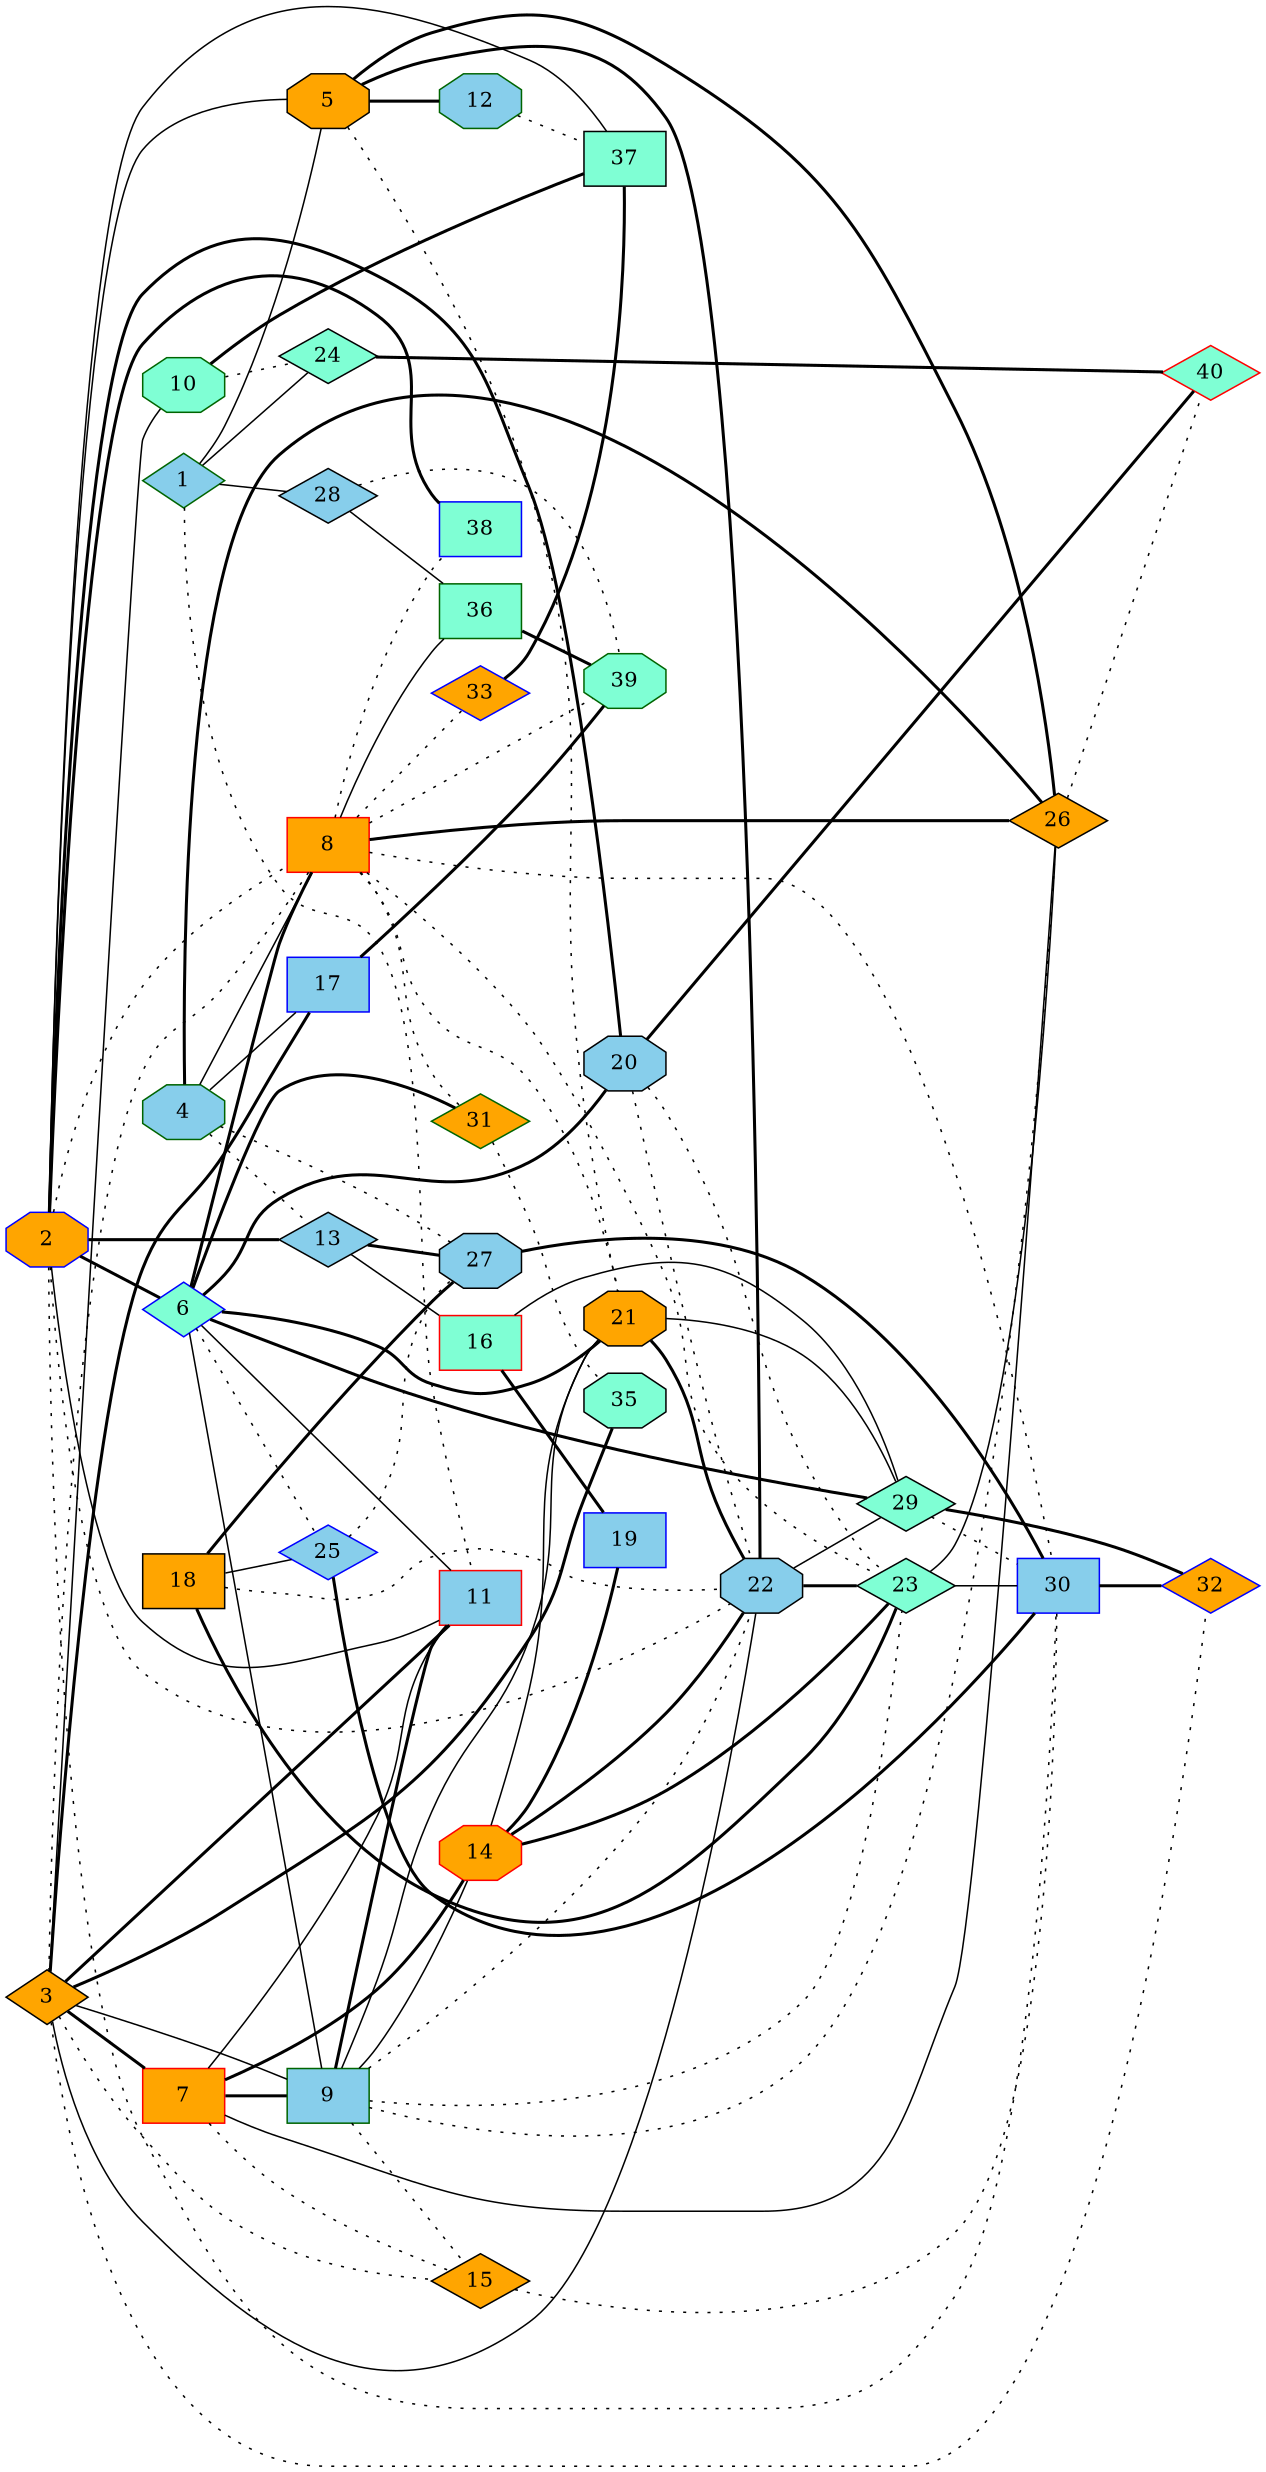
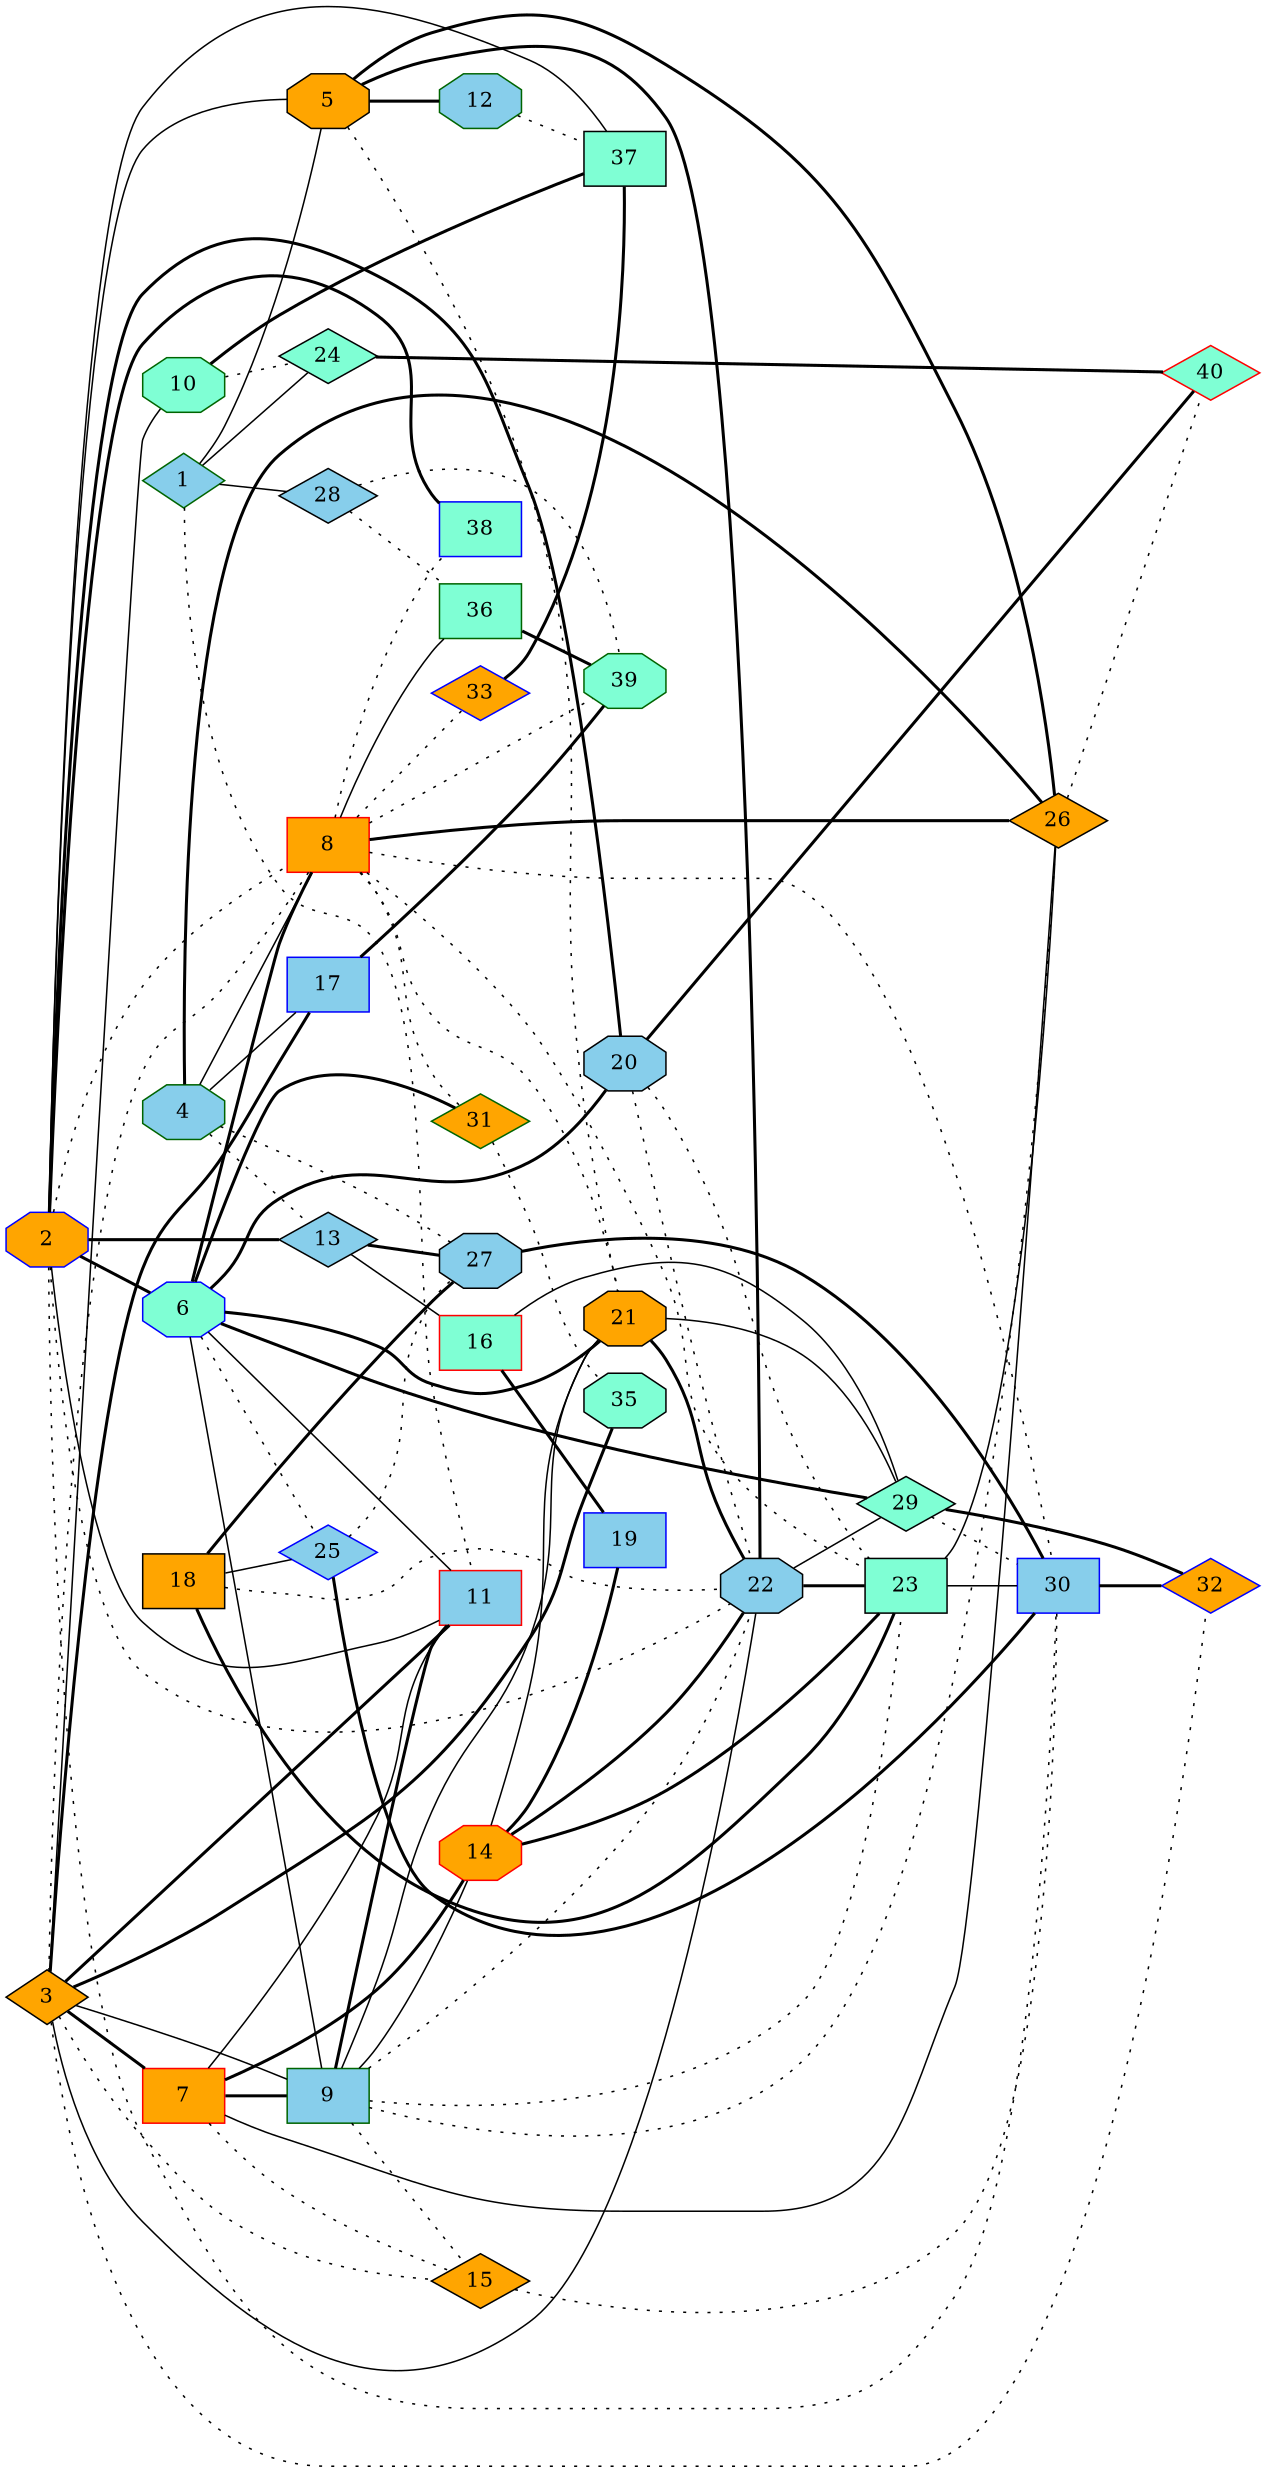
edge "28" -- "36": style solid -> dotted
node "6": shape diamond -> octagon
node "23": shape diamond -> box
